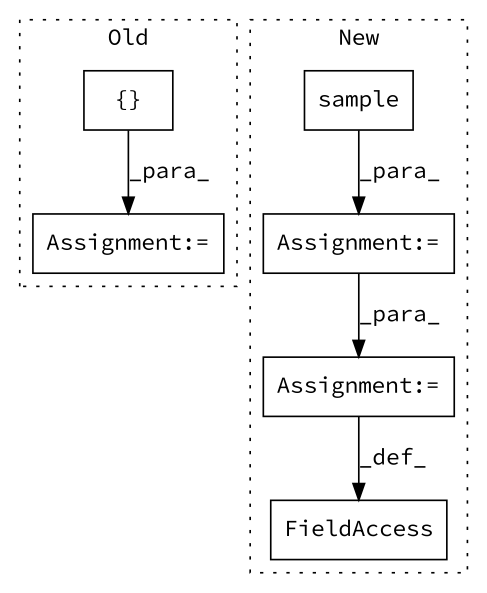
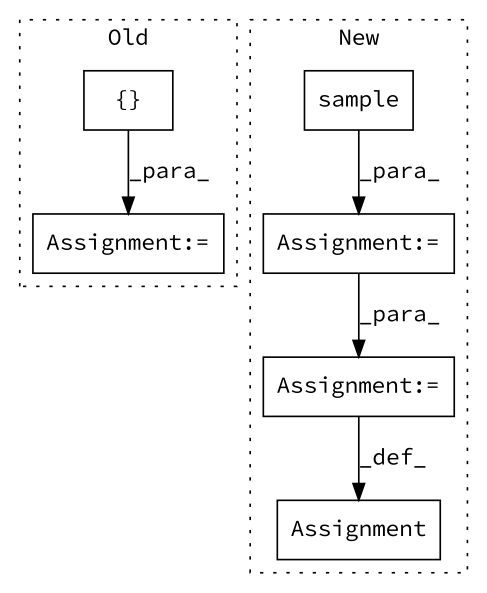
node "FieldAccess": label "FieldAccess" -> "Assignment"
